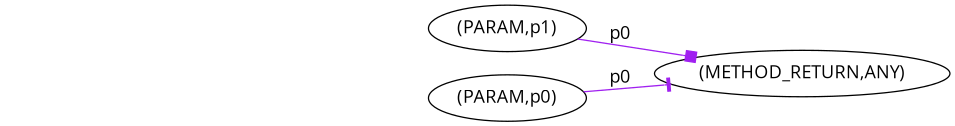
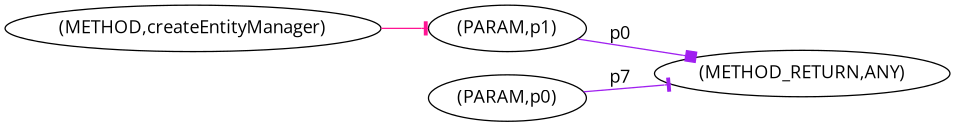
node "(METHOD,createEntityManager)": added
edge "(PARAM,p0)" -> "(METHOD_RETURN,ANY)": label "p0" -> "p7"
